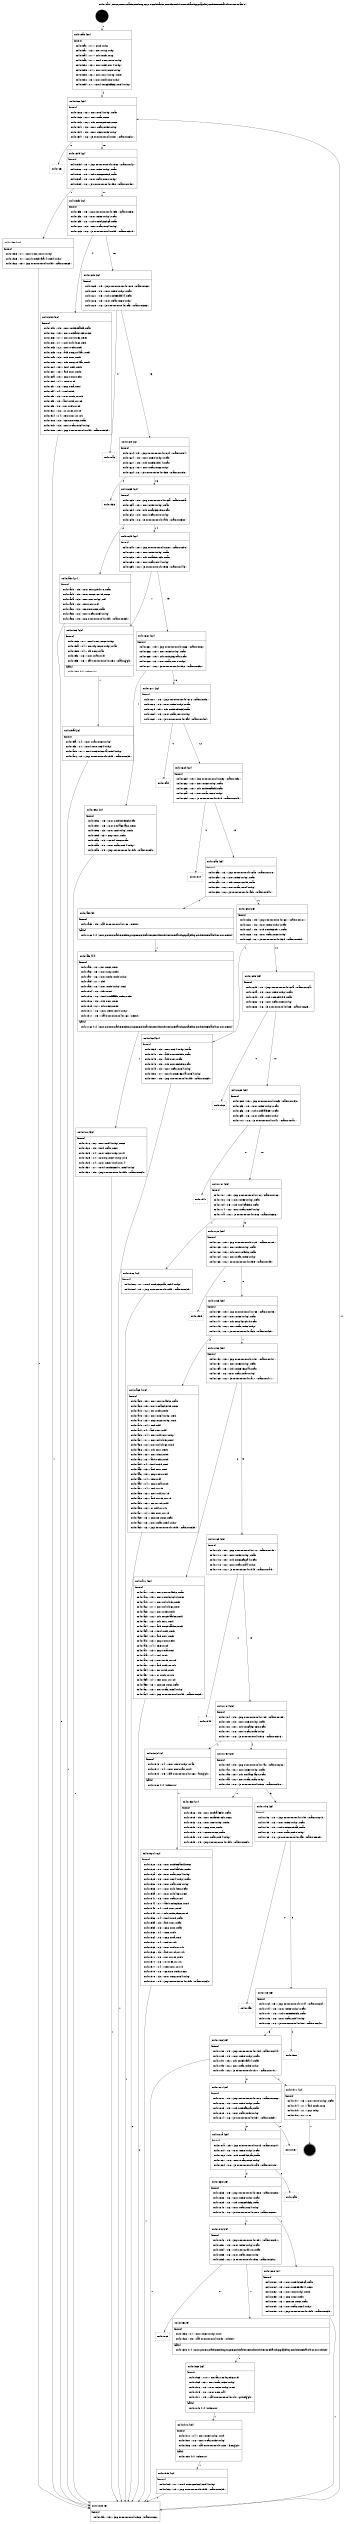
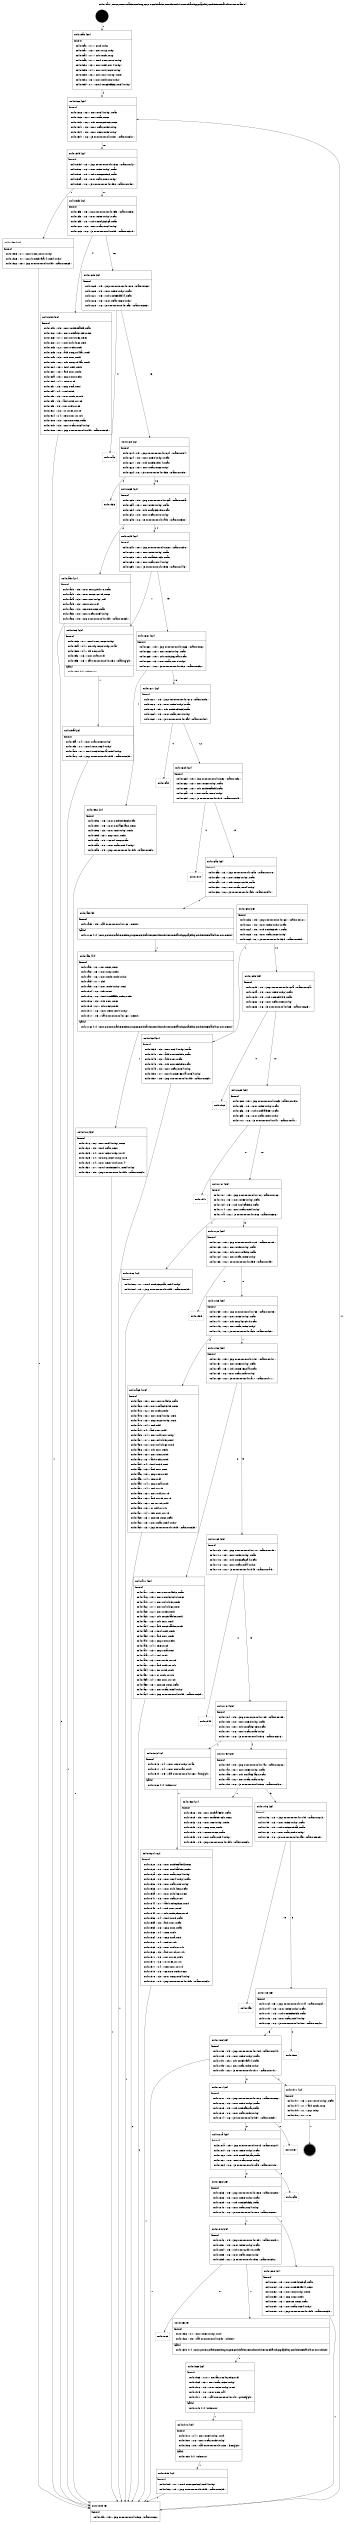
node "0x401c51": removed
edge "0x4016a3 [25]" -> "0x4016bc [25]": removed, label "11"
edge "0x4017b6 [25]" -> "0x401da5": label " 0" -> " 18"
